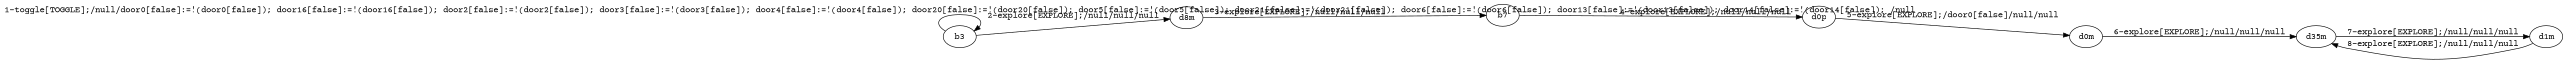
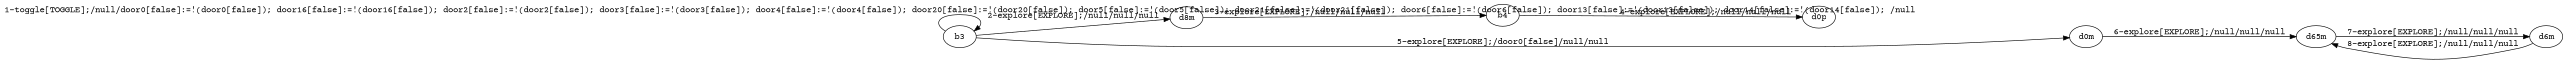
node "b7": label "b7" -> "b4"
edge "d0p" -> "d0m": now "b3" -> "d0m"
node "d35m": label "d35m" -> "d65m"
node "d1m": label "d1m" -> "d6m"
